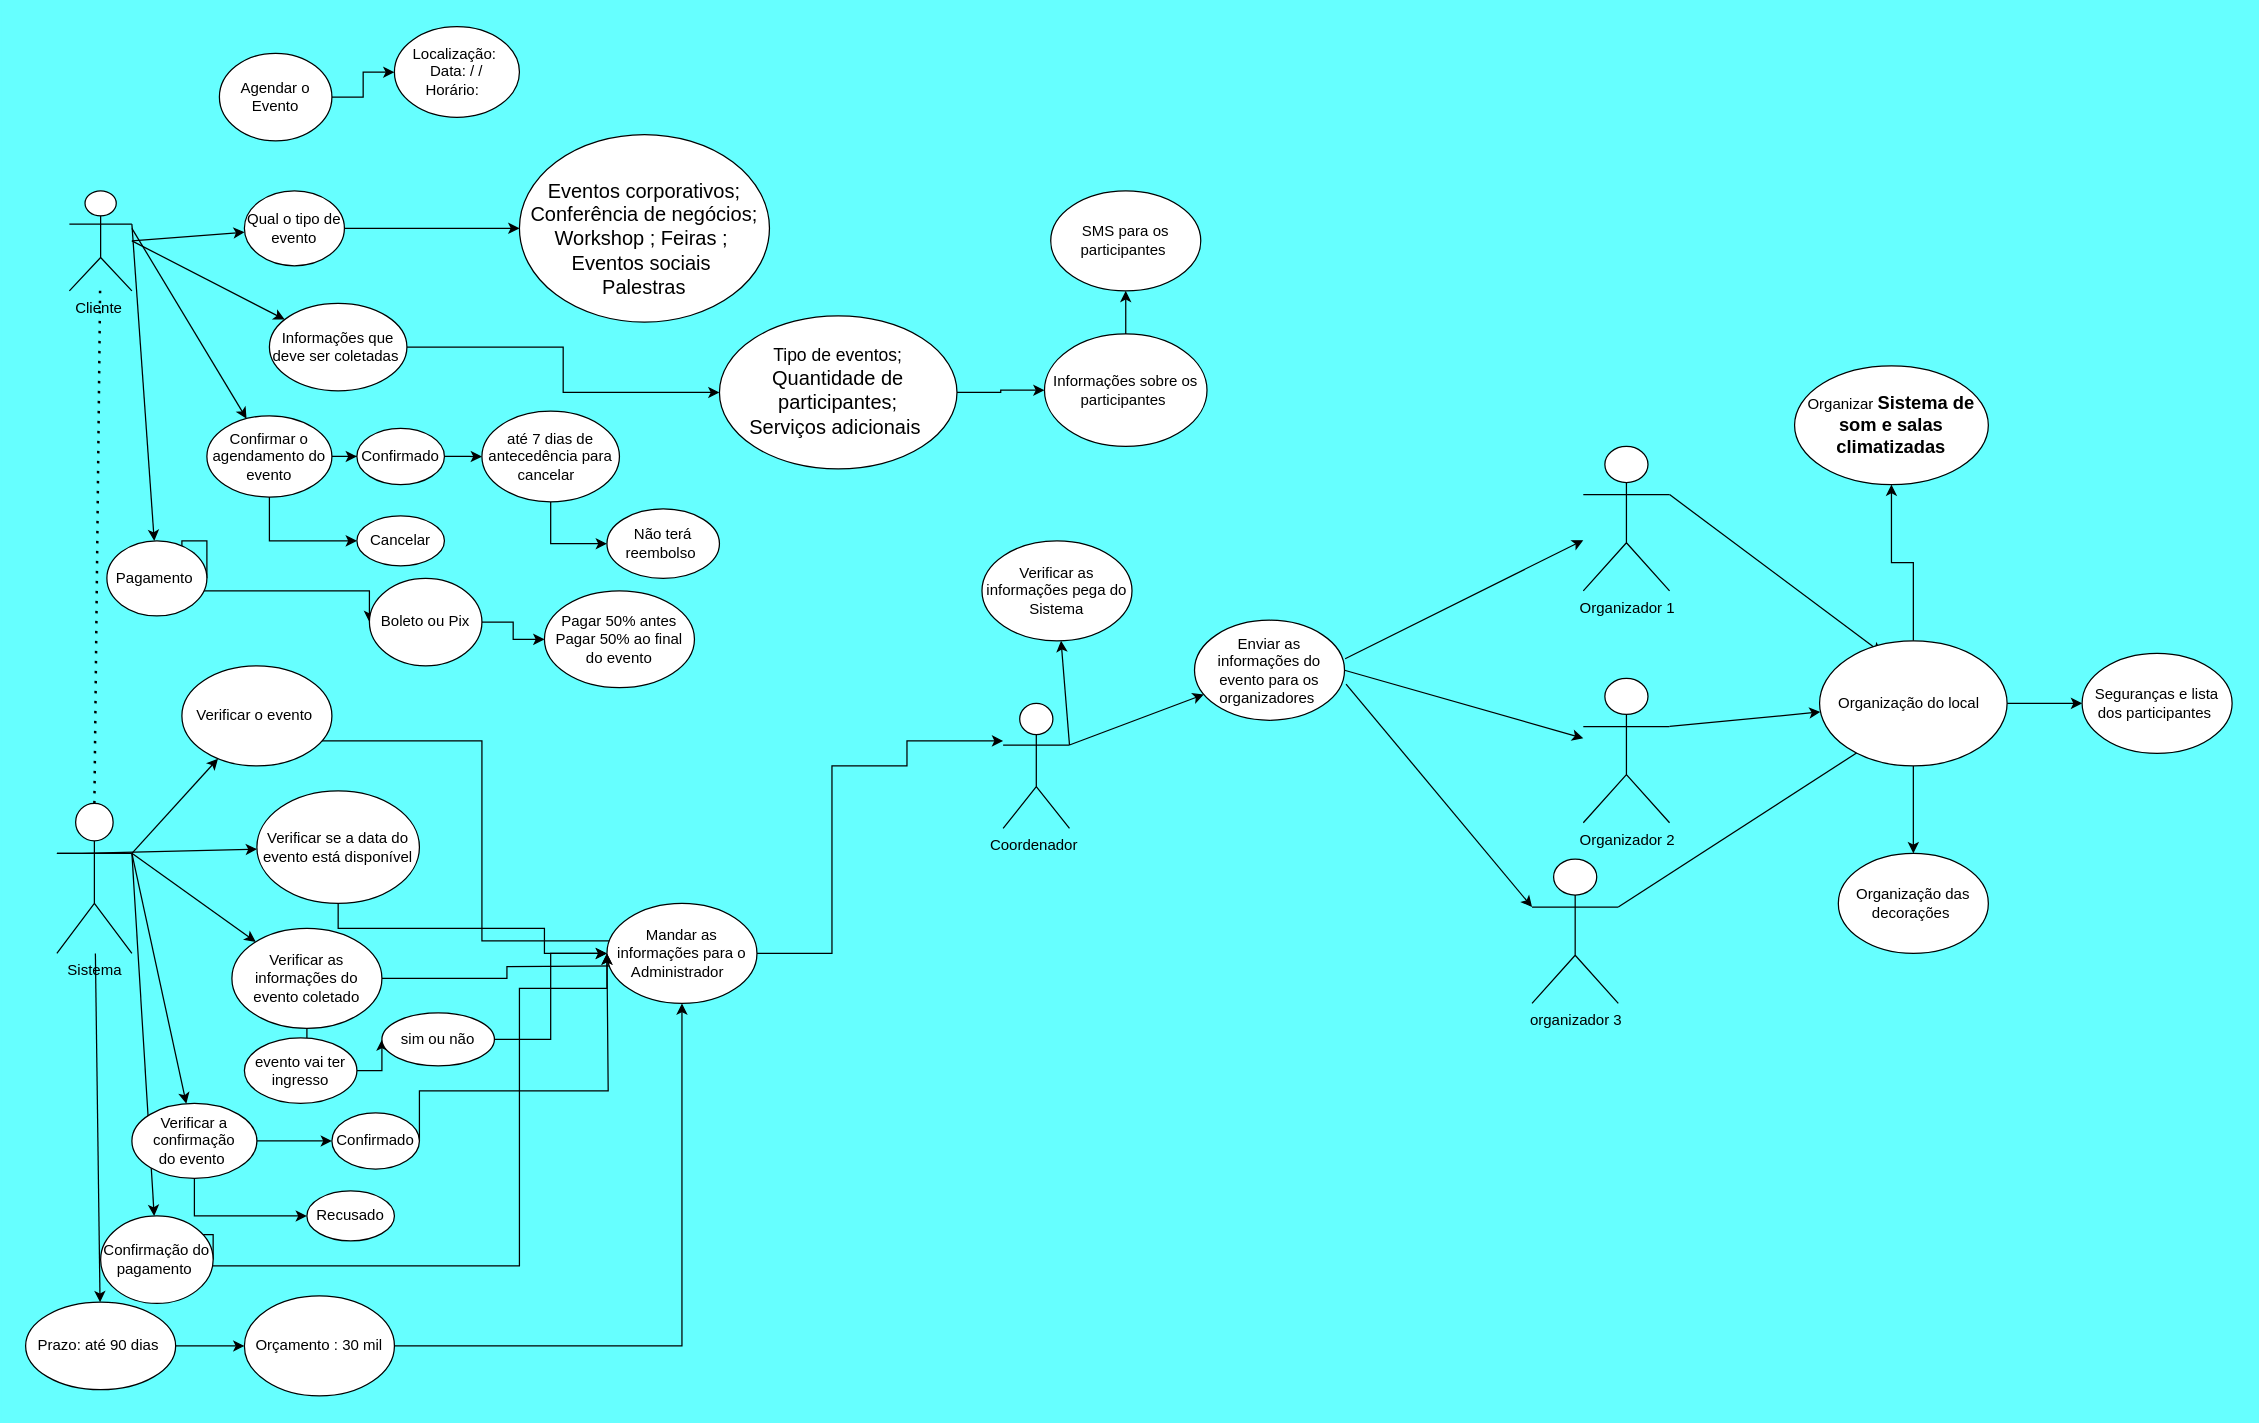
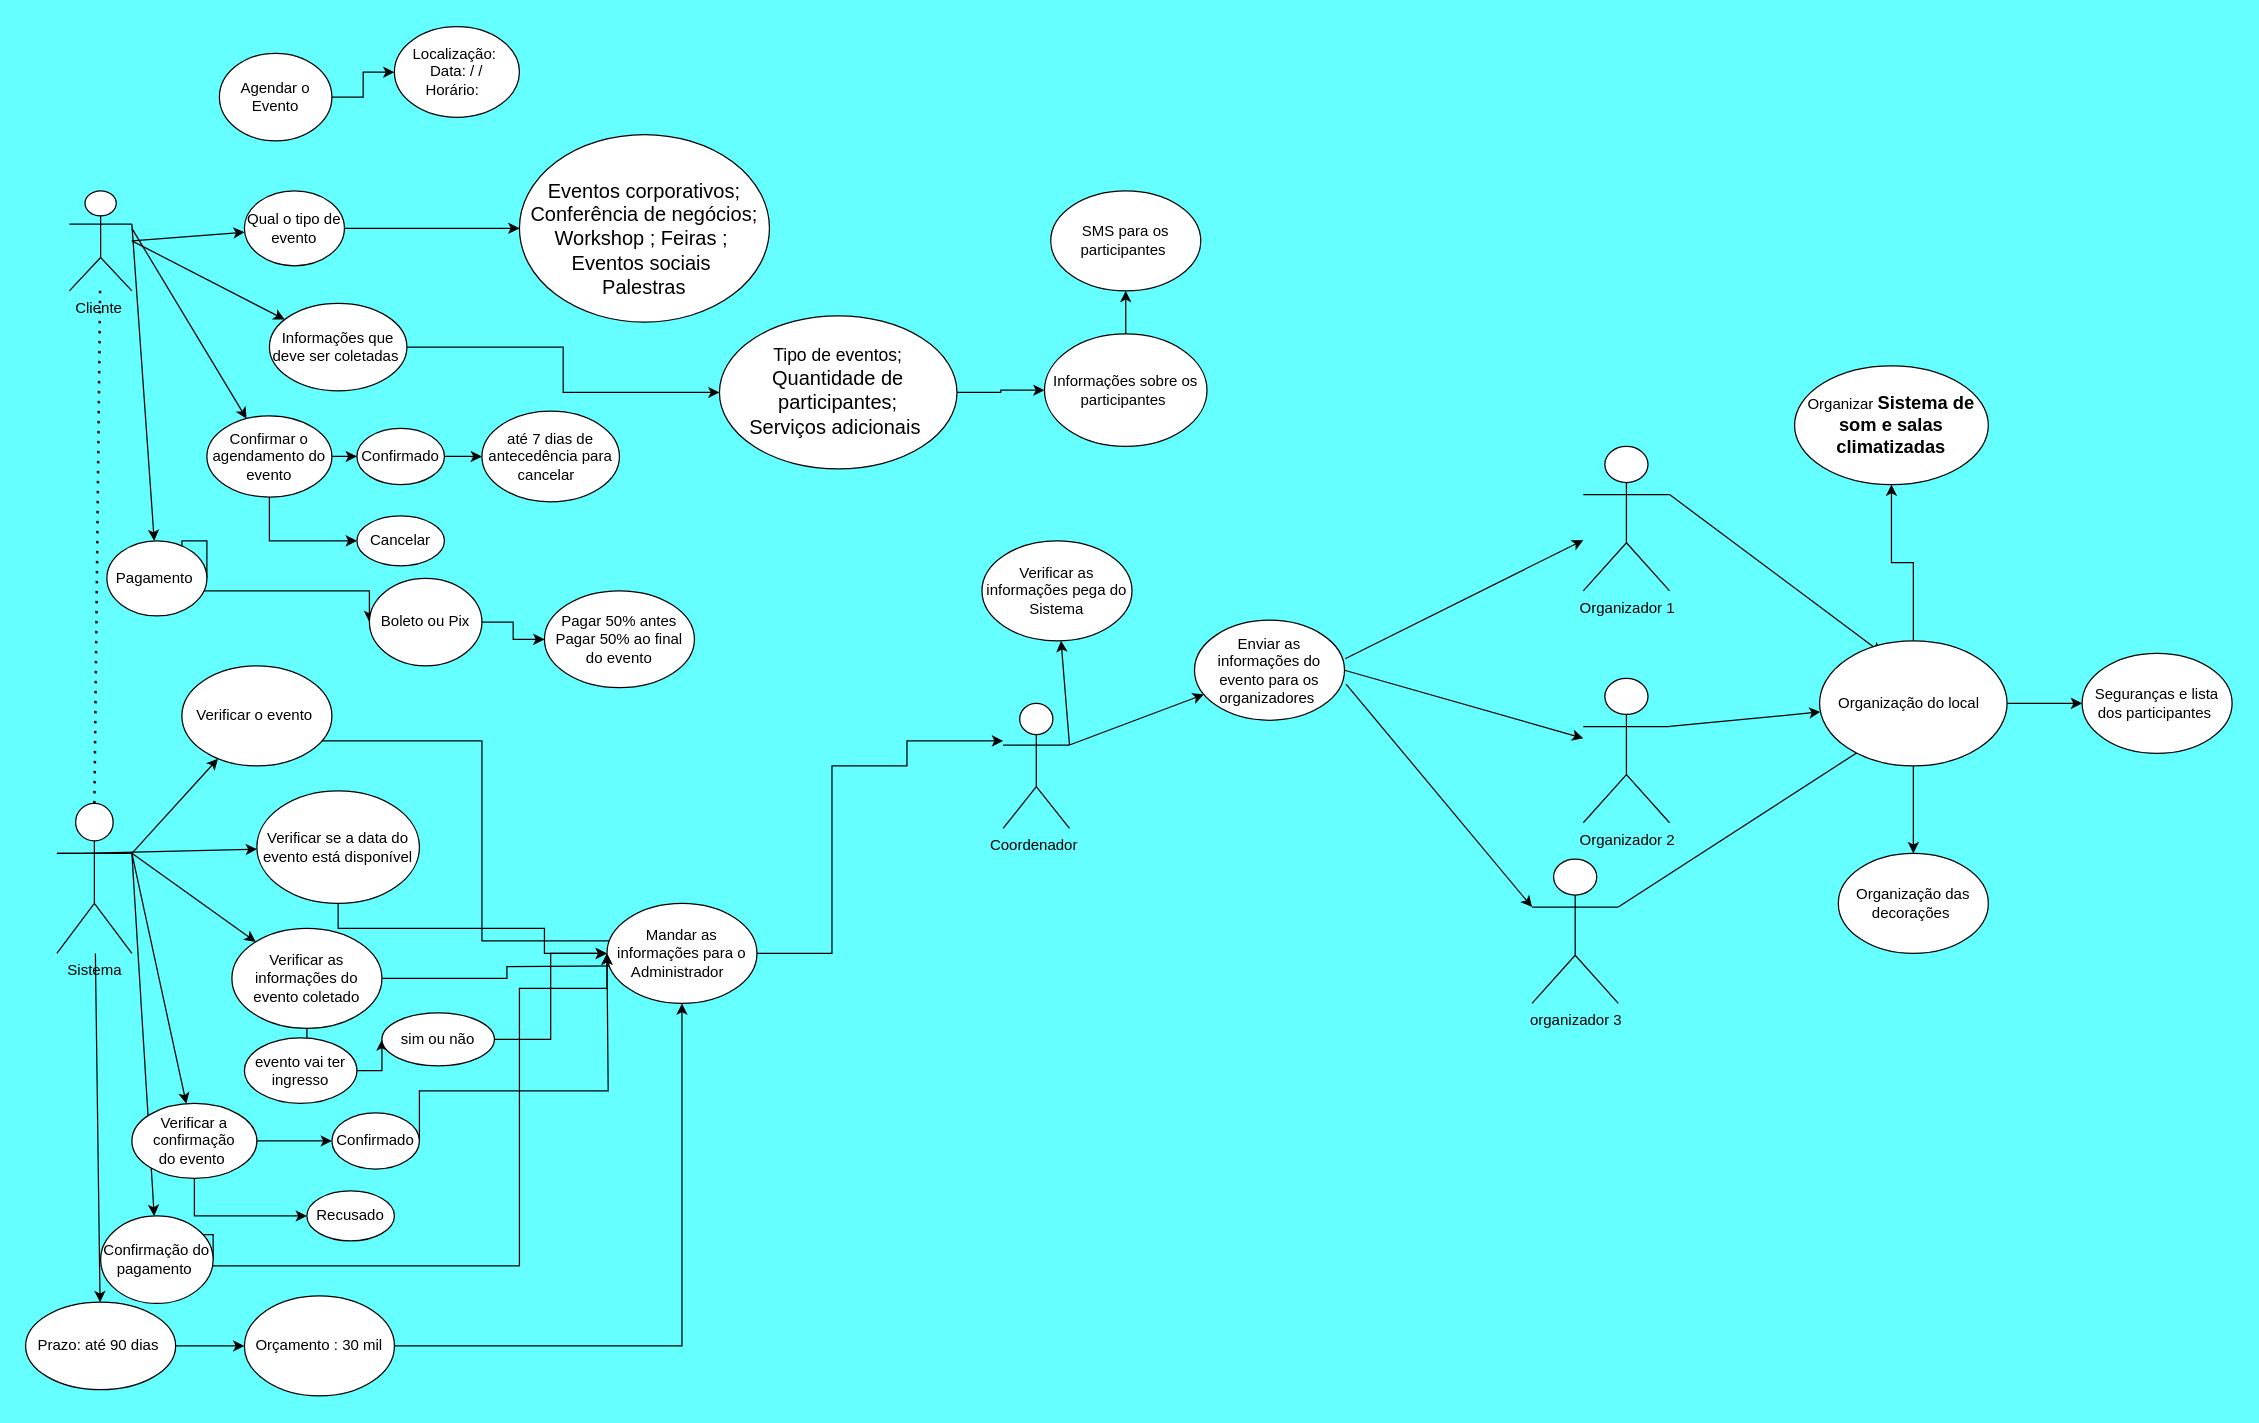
edge "até 7 dias de antecedência para cancelar" -> "Não terá reembolso": removed
node "Não terá reembolso": removed
